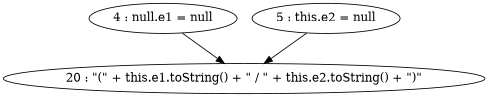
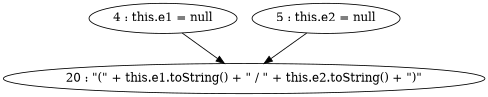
node "4 : null.e1 = null": label "4 : null.e1 = null" -> "4 : this.e1 = null"
